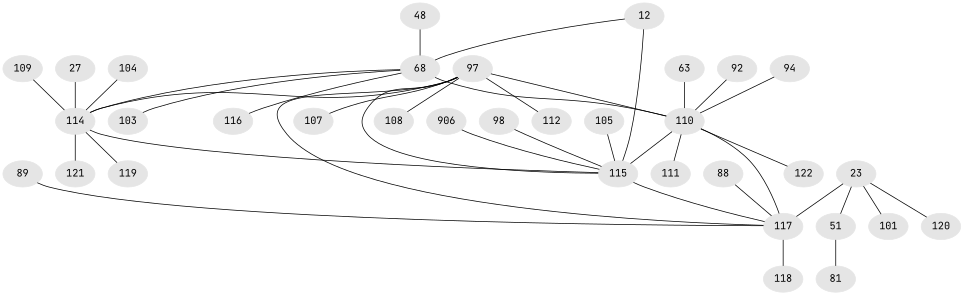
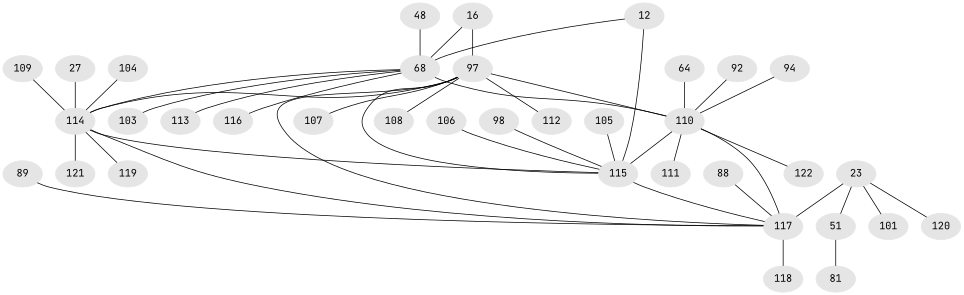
node "16": added
node "63": label "63" -> "64"
node "113": added
node "906": label "906" -> "106"
edge "114" -- "117": added
